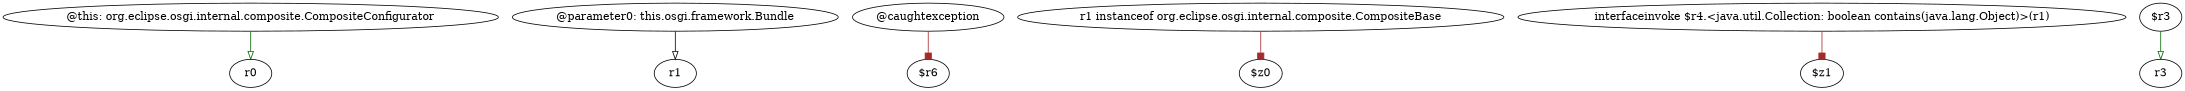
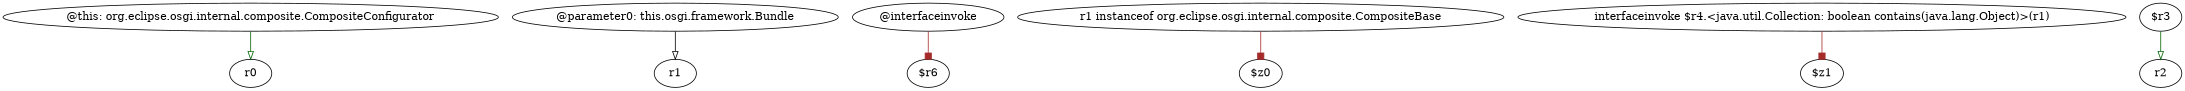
node "@caughtexception": label "@caughtexception" -> "@interfaceinvoke"
node "r3": label "r3" -> "r2"
